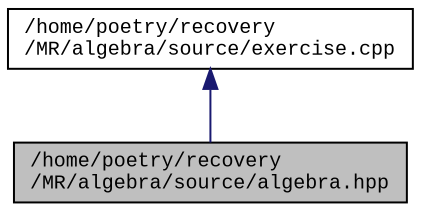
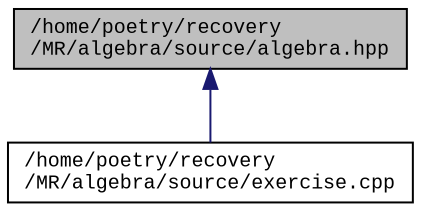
edge "/home/poetry/recovery /MR/algebra/source/algebra.hpp" -> "/home/poetry/recovery /MR/algebra/source/exercise.cpp": reversed
